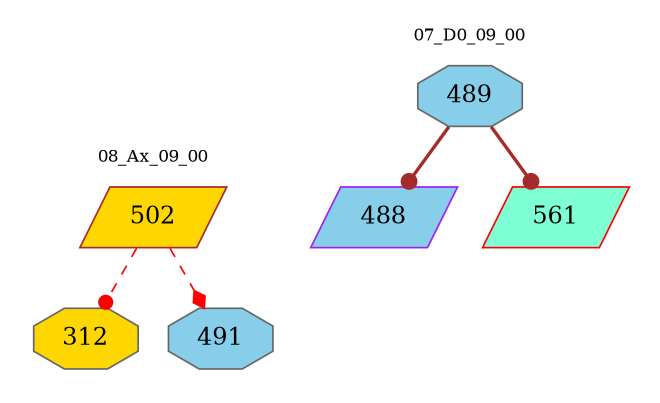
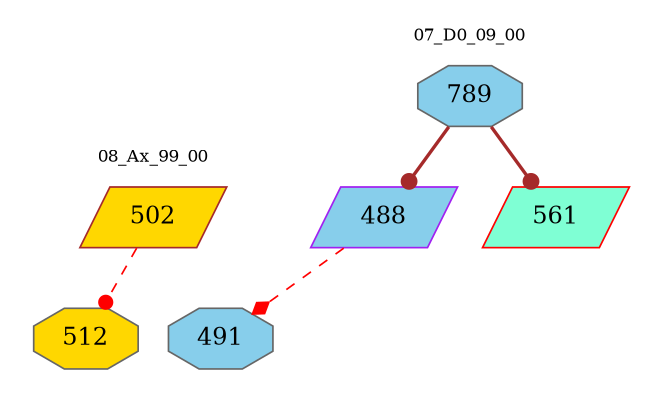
node "489": label "489" -> "789"
cluster "08_Ax_09_00": label "08_Ax_09_00" -> "08_Ax_99_00"
edge "502" -> "491": now "488" -> "491"
node "312": label "312" -> "512"
